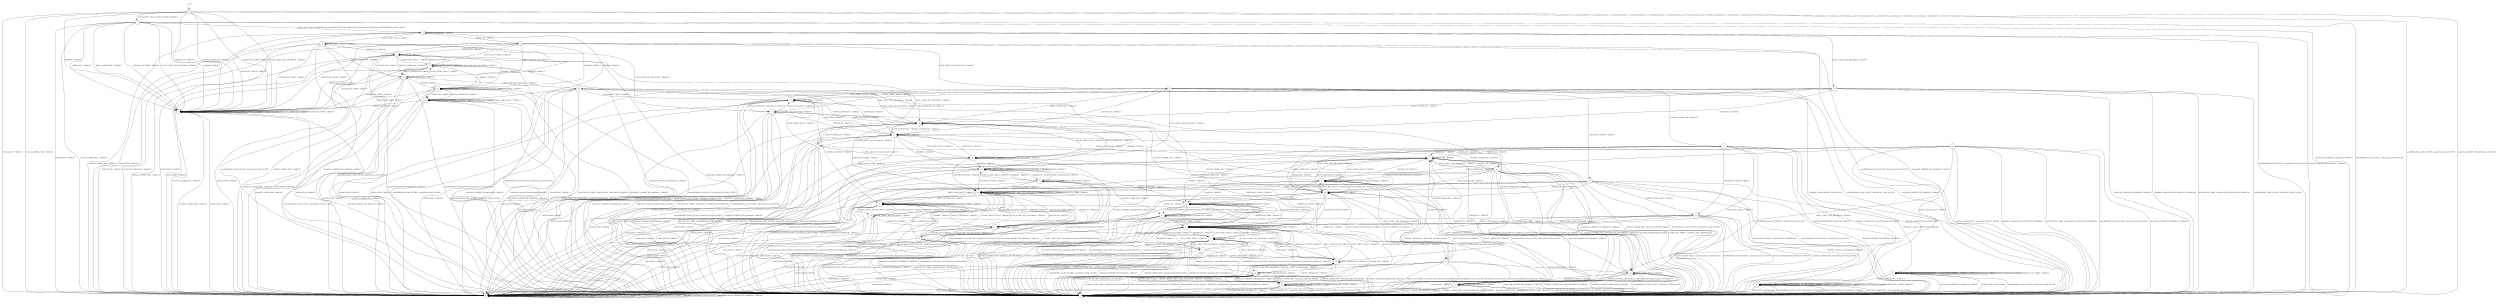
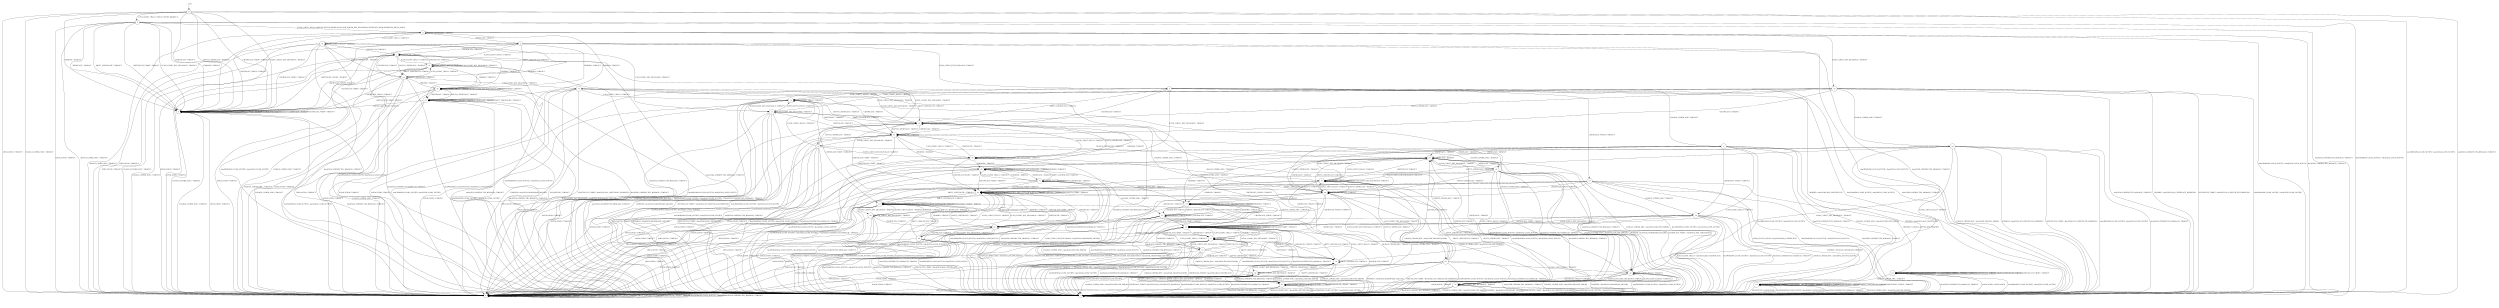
edge "s10" -> "s46": added, label "CHANGE_CIPHER_SPEC / TIMEOUT"
